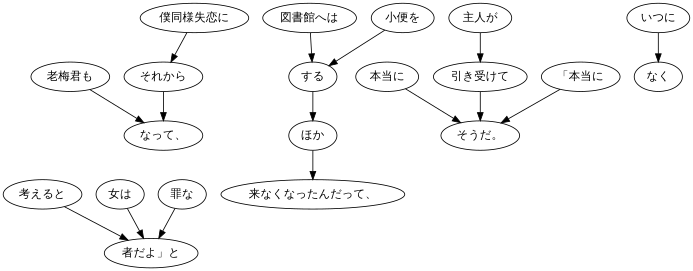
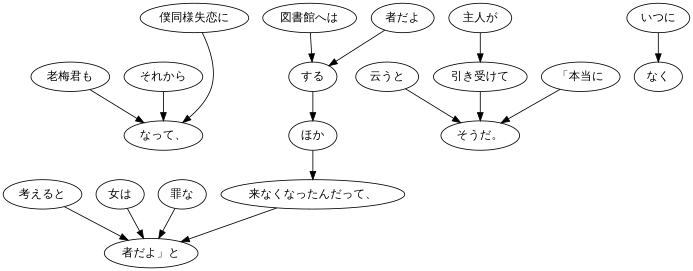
node "小便を": label "小便を" -> "者だよ"
edge "僕同様失恋に" -> "それから": now "僕同様失恋に" -> "なって、"
node "本当に": label "本当に" -> "云うと"
edge "来なくなったんだって、" -> "者だよ」と": added
